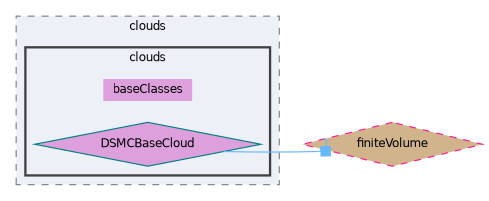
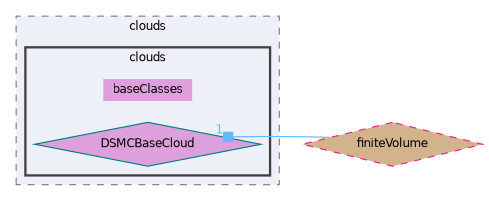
edge "DSMCBaseCloud" -> "finiteVolume": reversed
